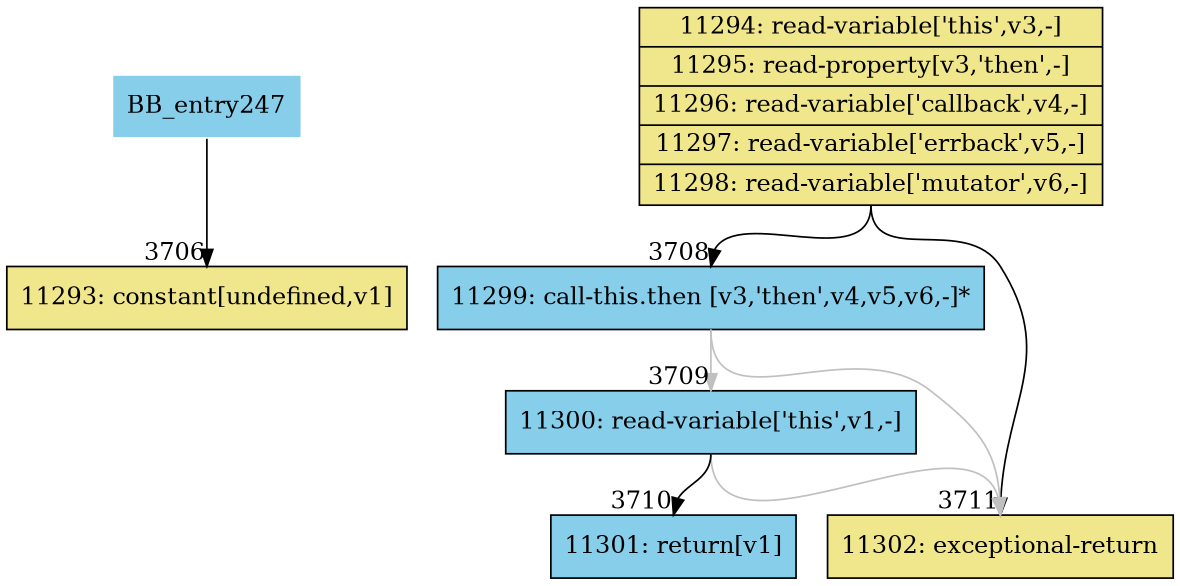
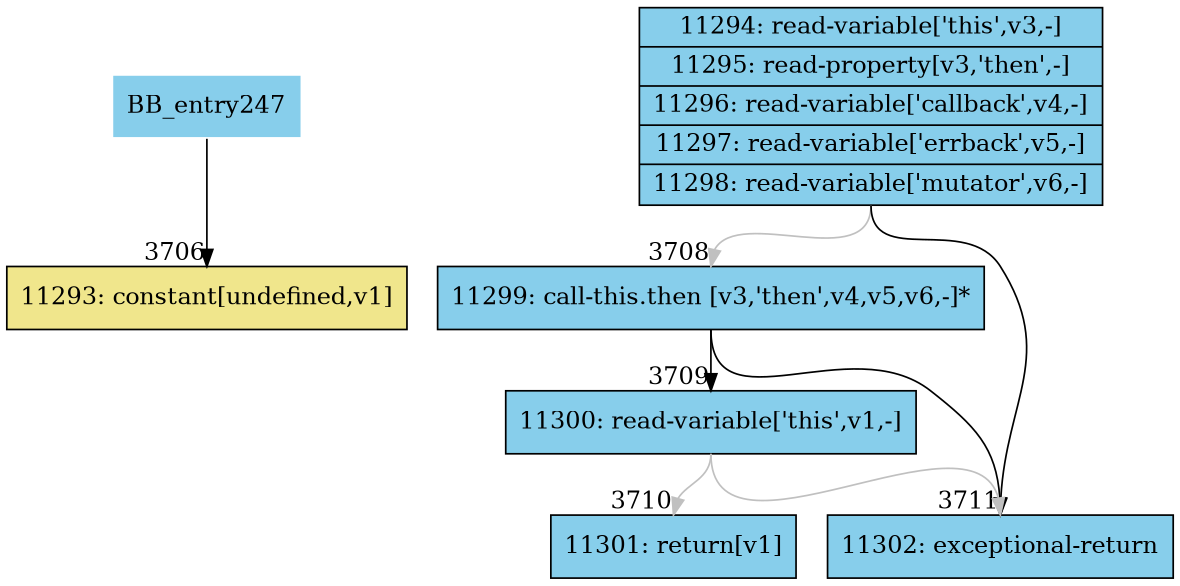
node "11294: read-variable['this',v3,-]": fillcolor khaki -> skyblue
edge "11294: read-variable['this',v3,-]" -> "11299: call-this.then [v3,'then',v4,v5,v6,-]*": color black -> gray
edge "11299: call-this.then [v3,'then',v4,v5,v6,-]*" -> "11300: read-variable['this',v1,-]": color gray -> black
edge "11299: call-this.then [v3,'then',v4,v5,v6,-]*" -> "11302: exceptional-return": color gray -> black
edge "11300: read-variable['this',v1,-]" -> "11301: return[v1]": color black -> gray
node "11302: exceptional-return": fillcolor khaki -> skyblue
